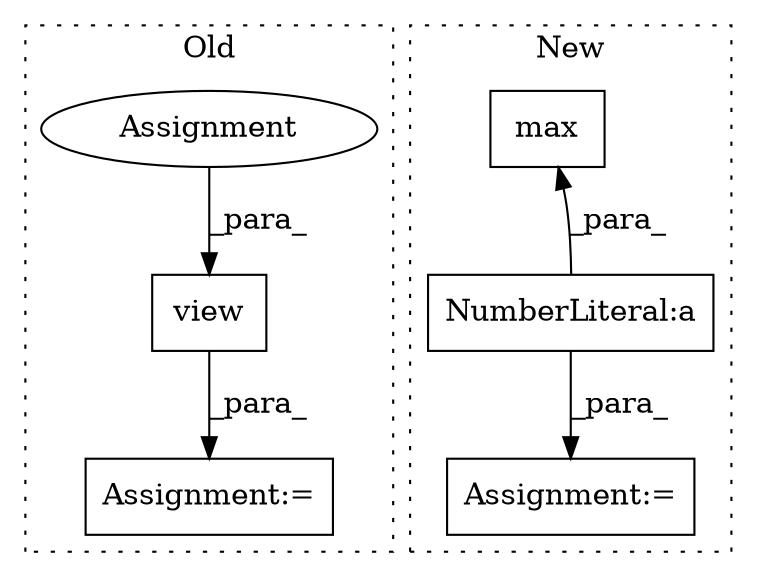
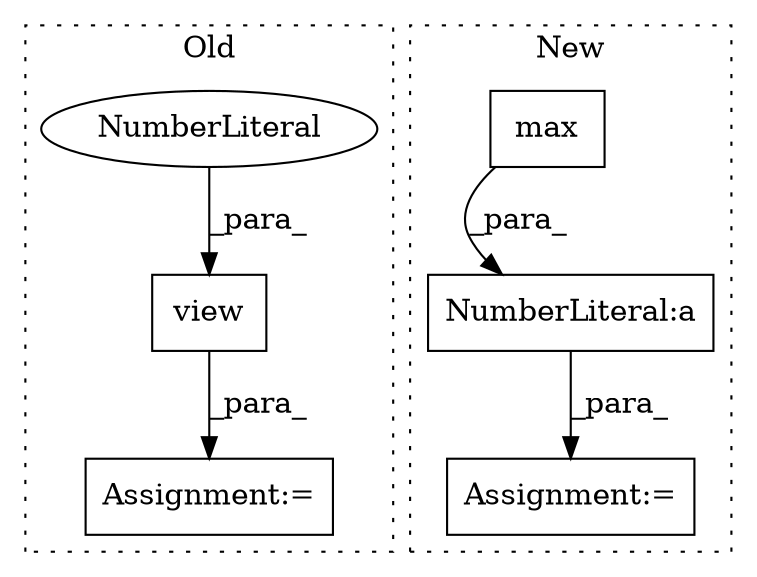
node "Assignment": label "Assignment" -> "NumberLiteral"
edge "NumberLiteral:a" -> "max": reversed
